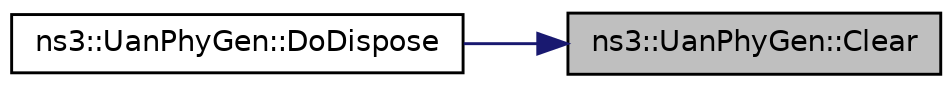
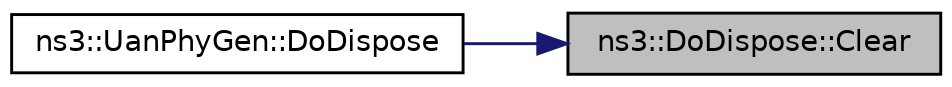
node "ns3::UanPhyGen::Clear": label "ns3::UanPhyGen::Clear" -> "ns3::DoDispose::Clear"
